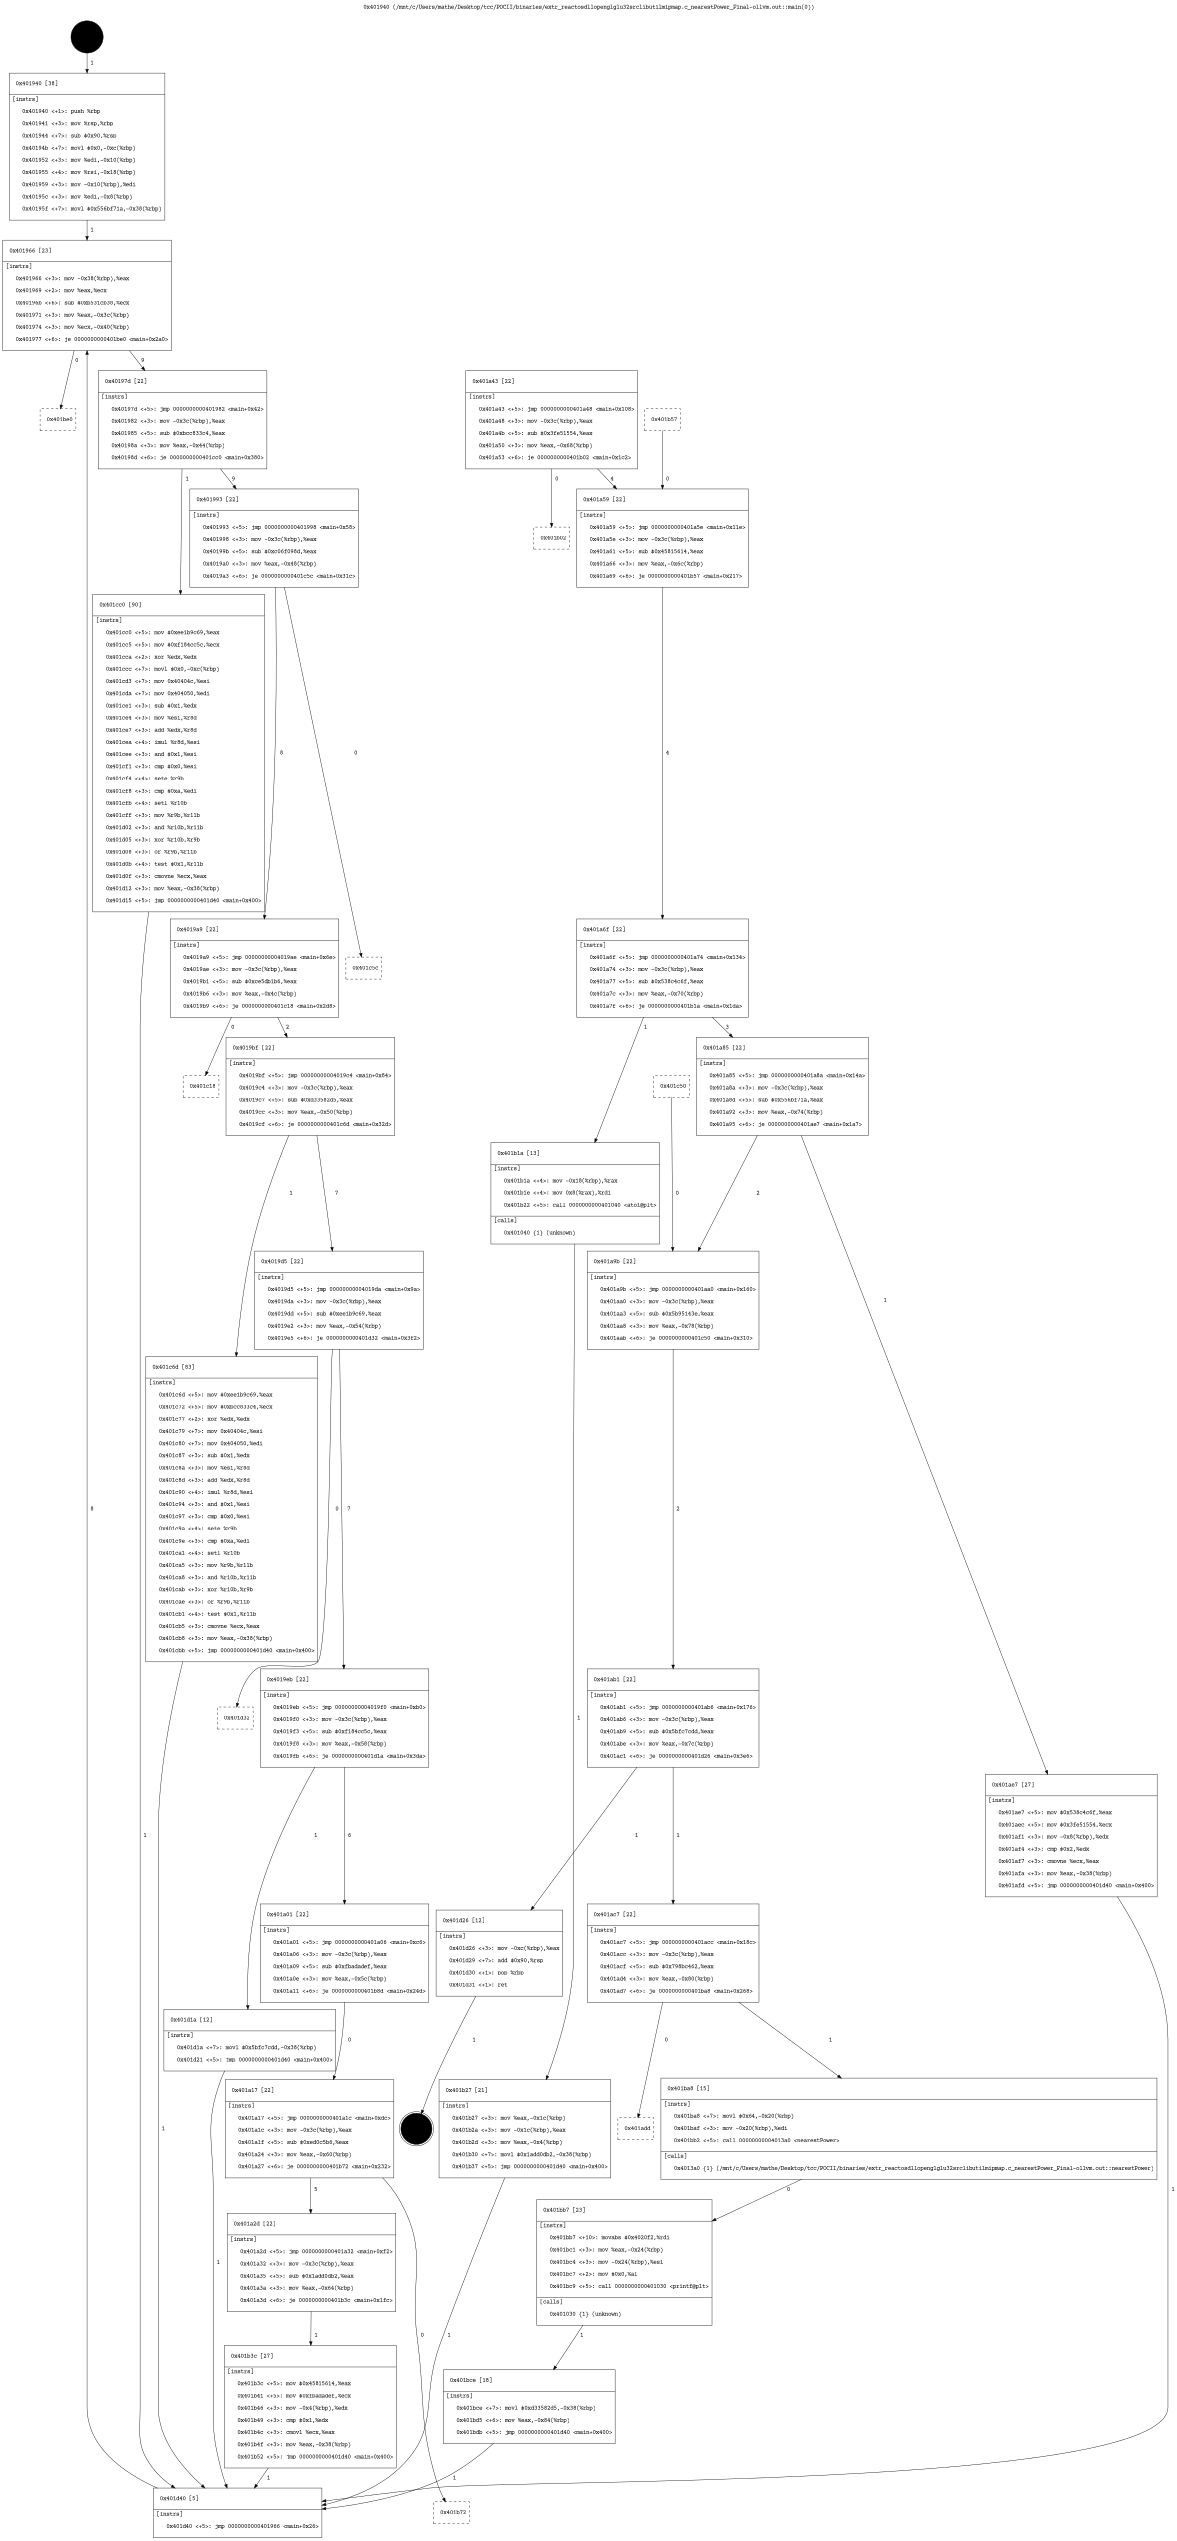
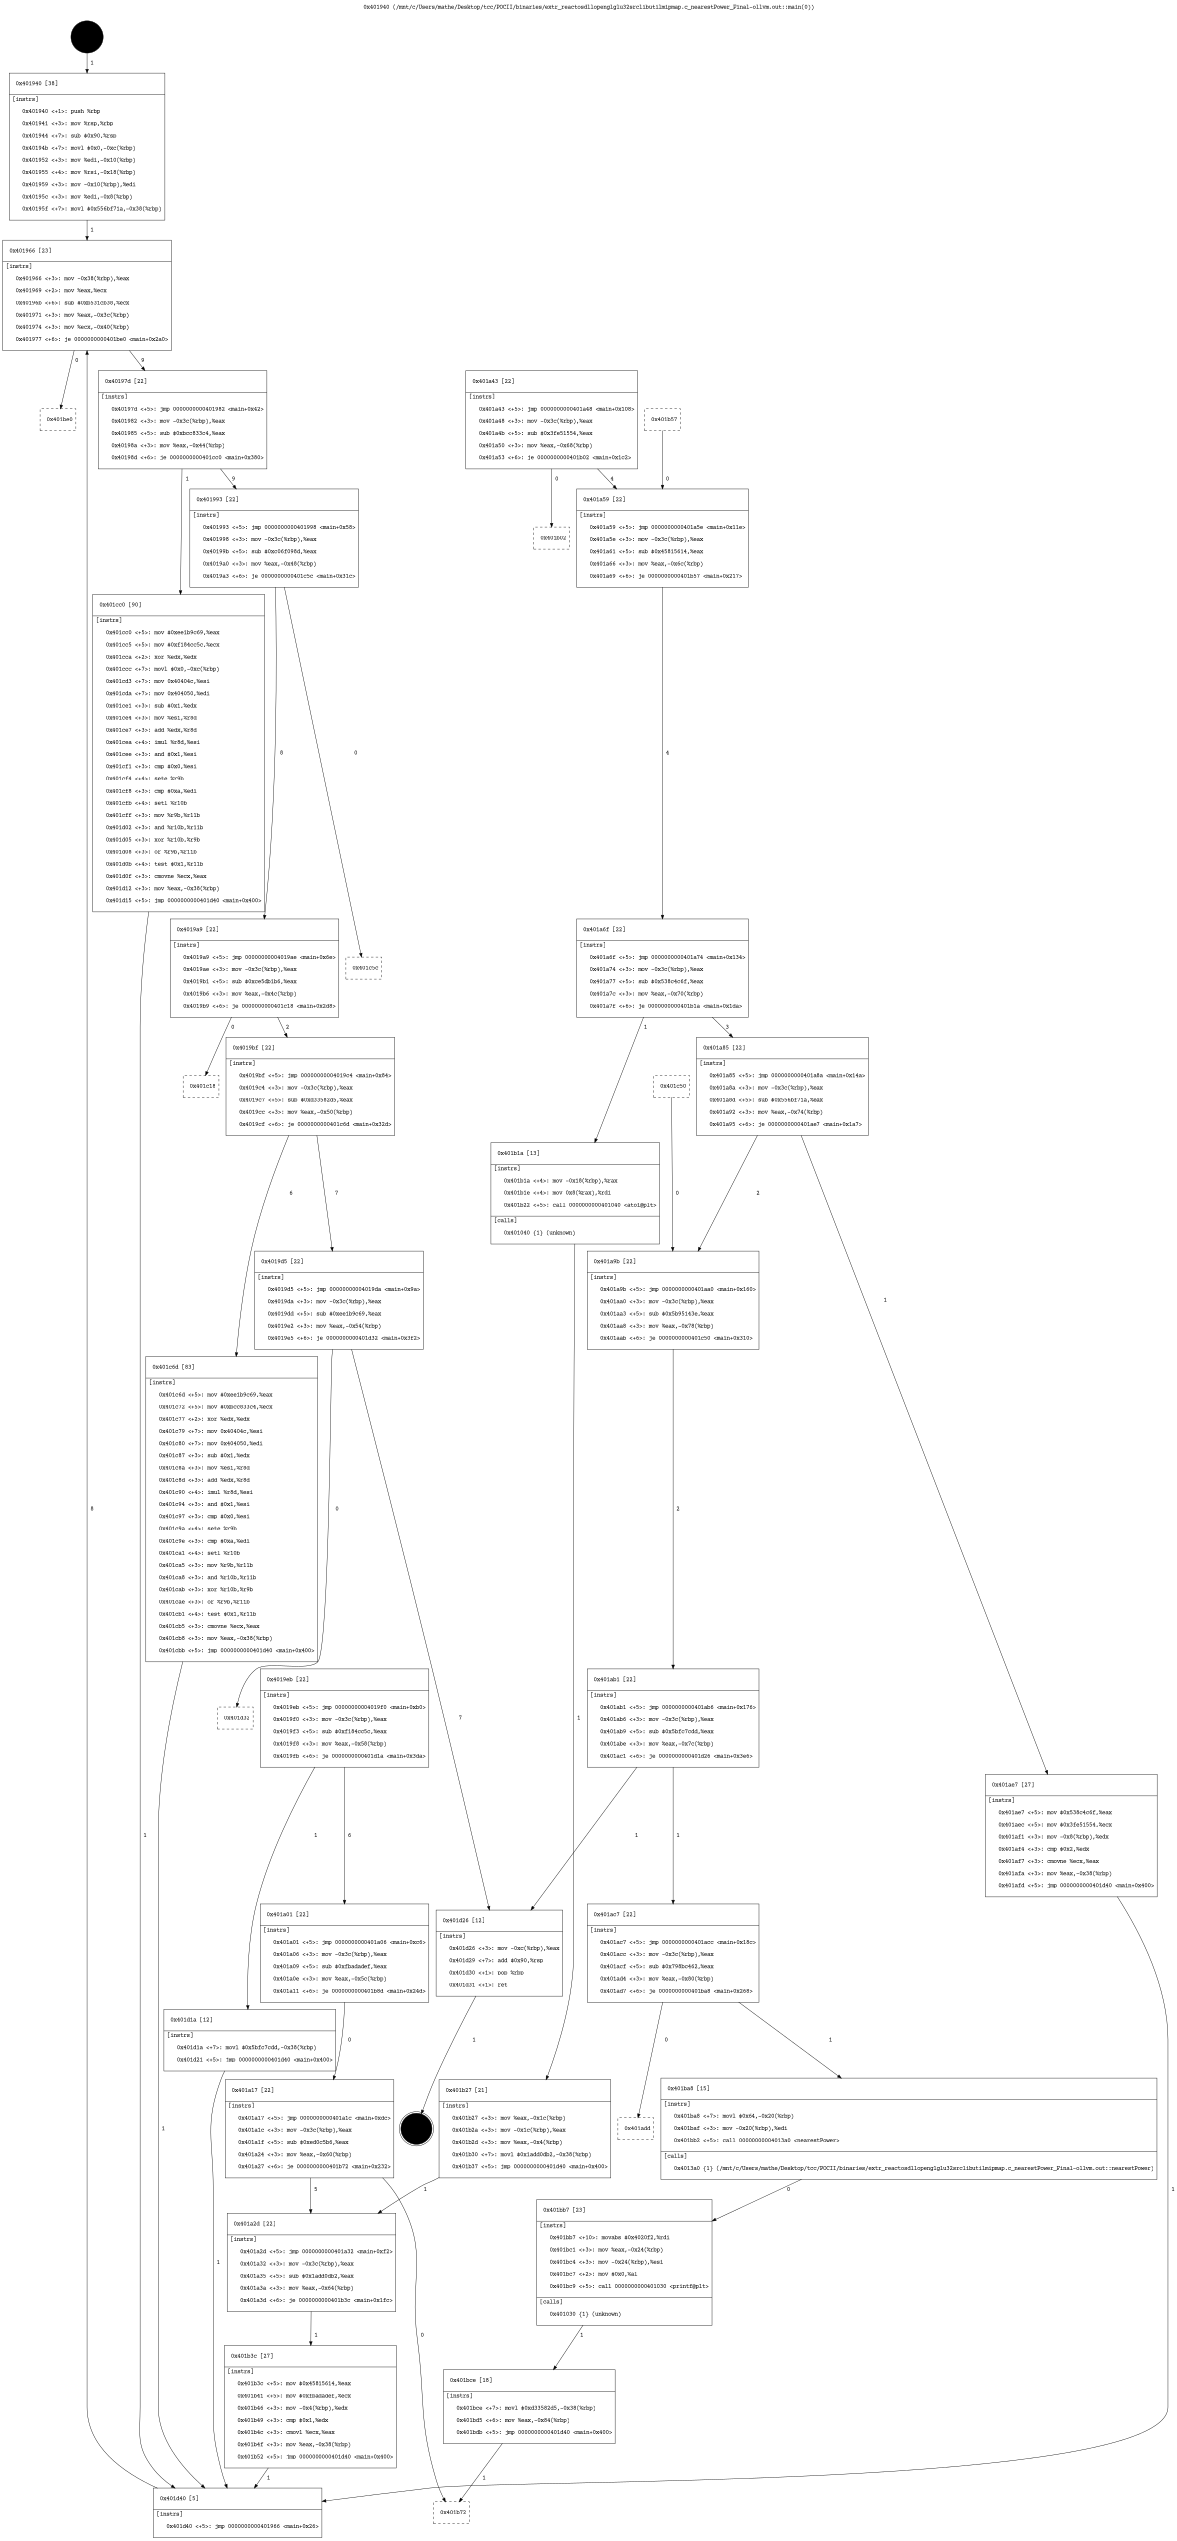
edge "0x4019bf [22]" -> "0x401c6d [83]": label " 1" -> " 6"
edge "0x4019d5 [22]" -> "0x4019eb [22]": now "0x4019d5 [22]" -> "0x401d26 [12]"
edge "0x401b27 [21]" -> "0x401d40 [5]": now "0x401b27 [21]" -> "0x401a2d [22]"
edge "0x401bce [18]" -> "0x401d40 [5]": now "0x401bce [18]" -> "0x401b72"
